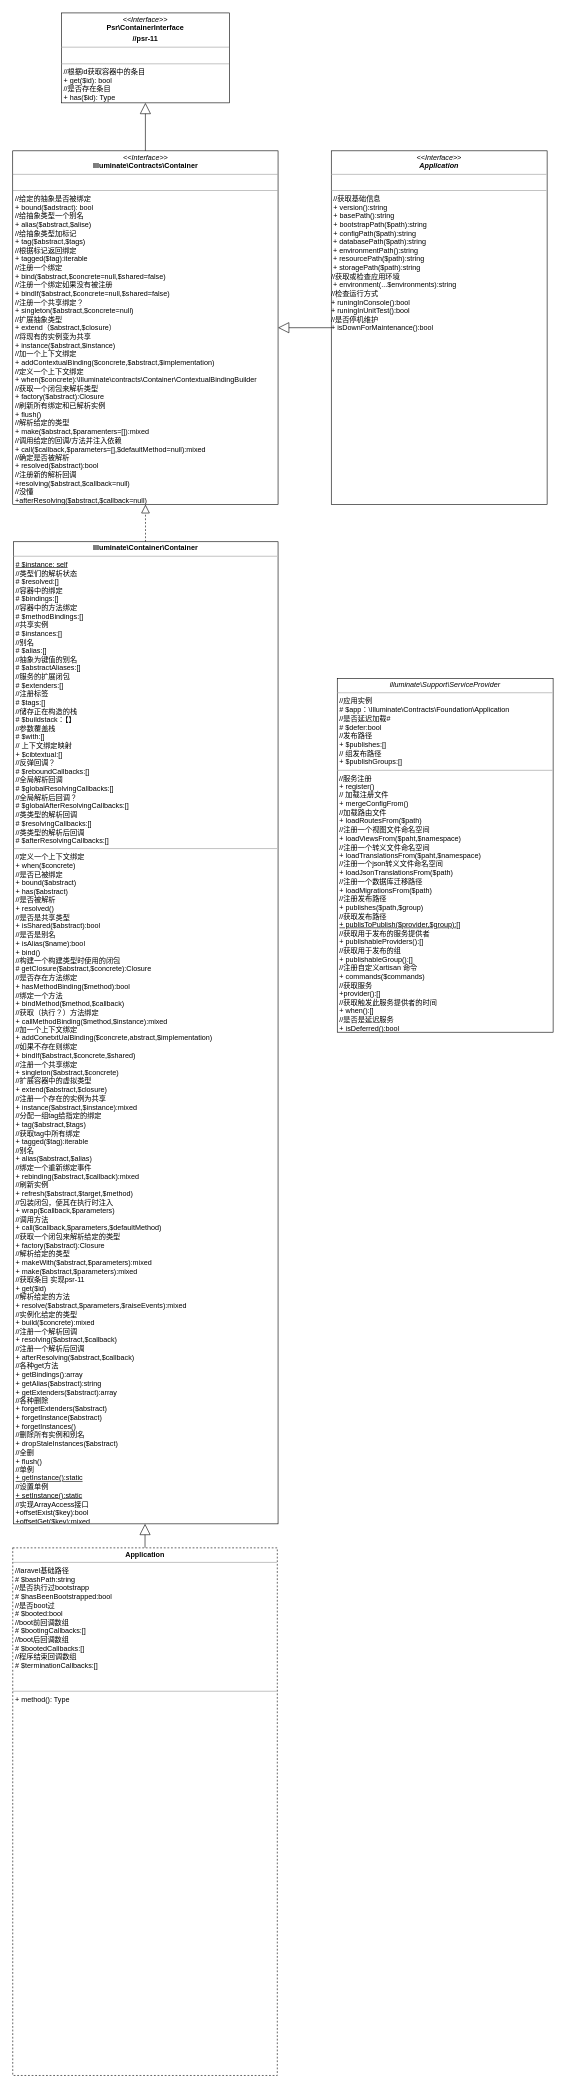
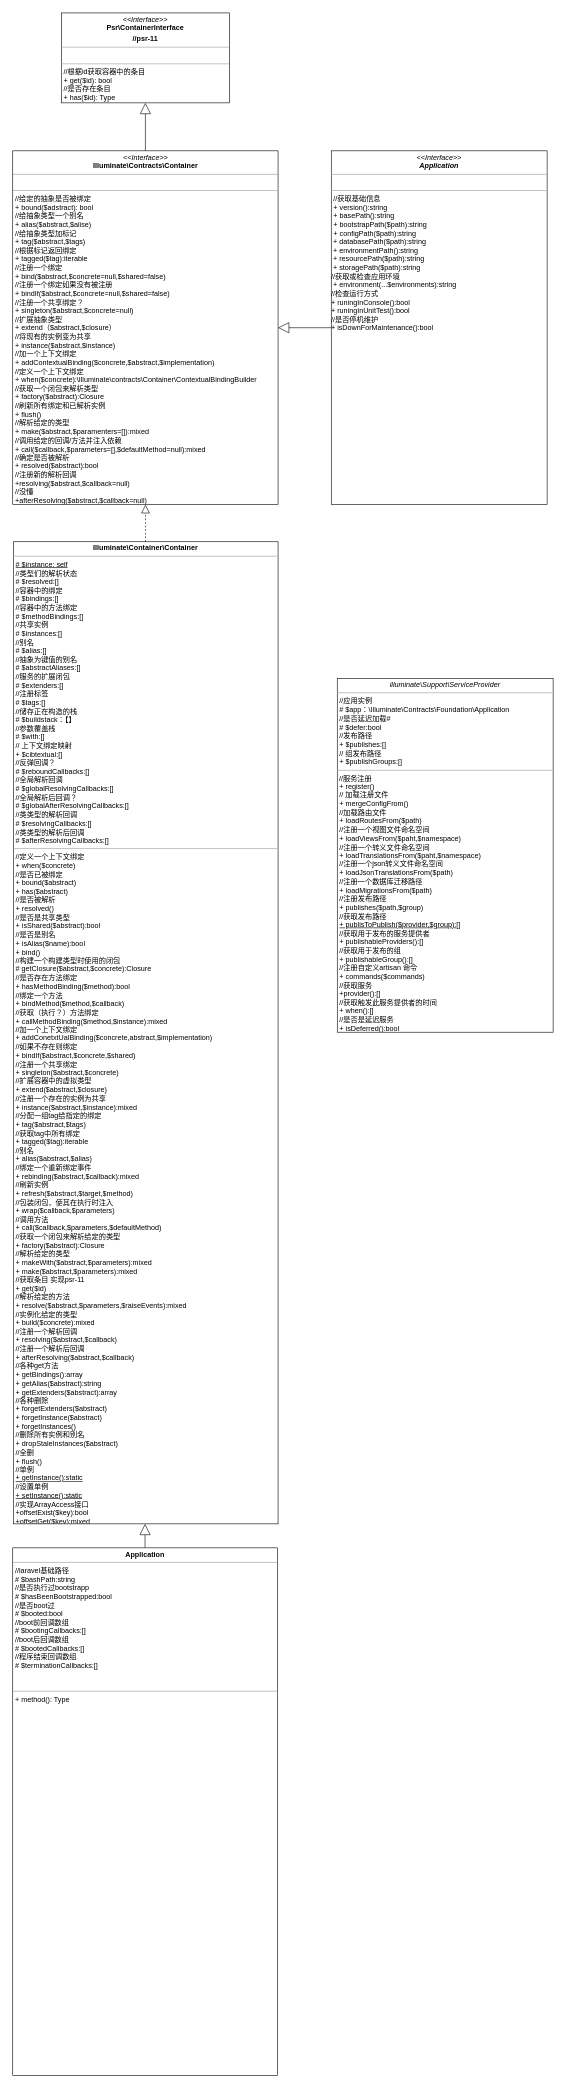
node "Application //laravel基础路径 # $bashPath:string //是否执行过bootstrapp # $hasBeenBootstrapped:bool //是否boot过 # $booted:bool //boot前回调数组 # $bootingCallbacks:[] //boot后回调数组 # $bootedCallbacks:[] //程序结束回调数组 # $terminationCallbacks:[] + method(): Type": style dashed -> solid
